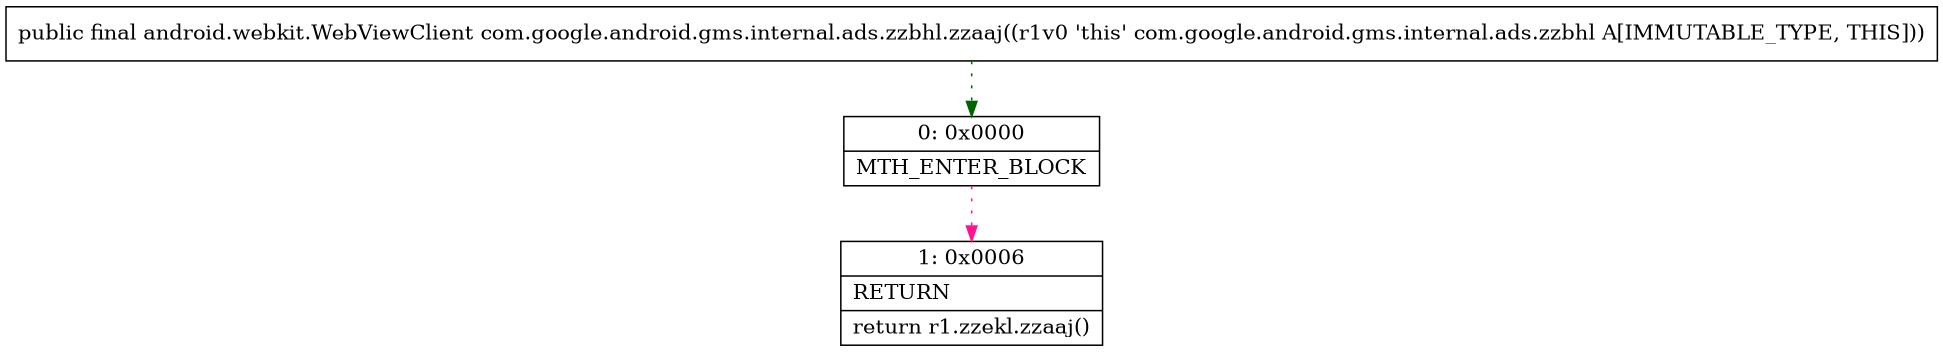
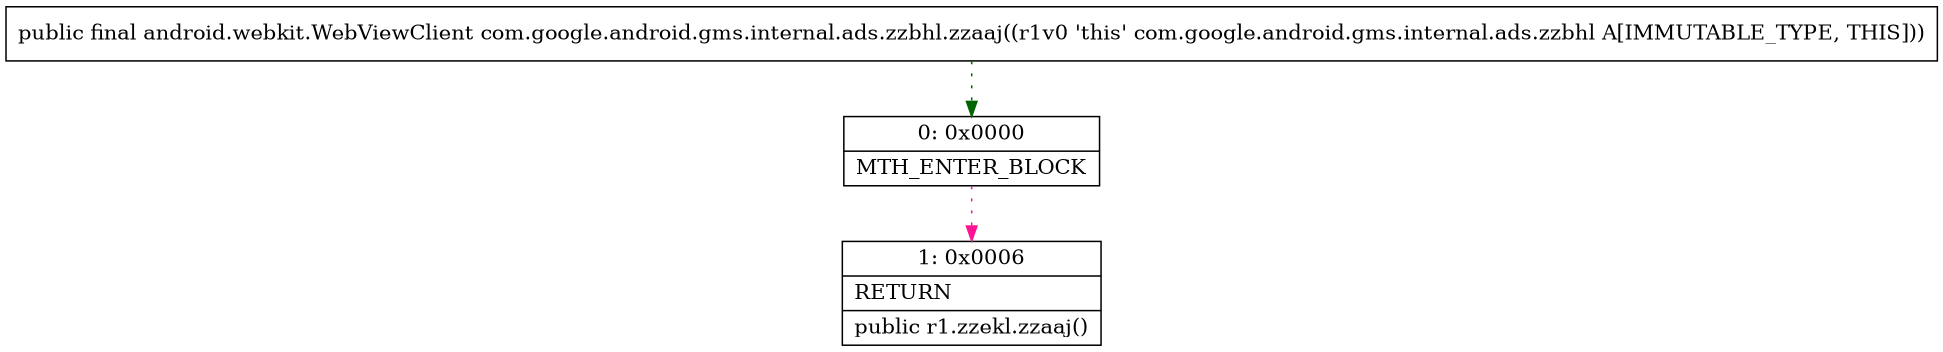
node "1: 0x0006": text "return r1.zzekl.zzaaj()" -> "public r1.zzekl.zzaaj()"
